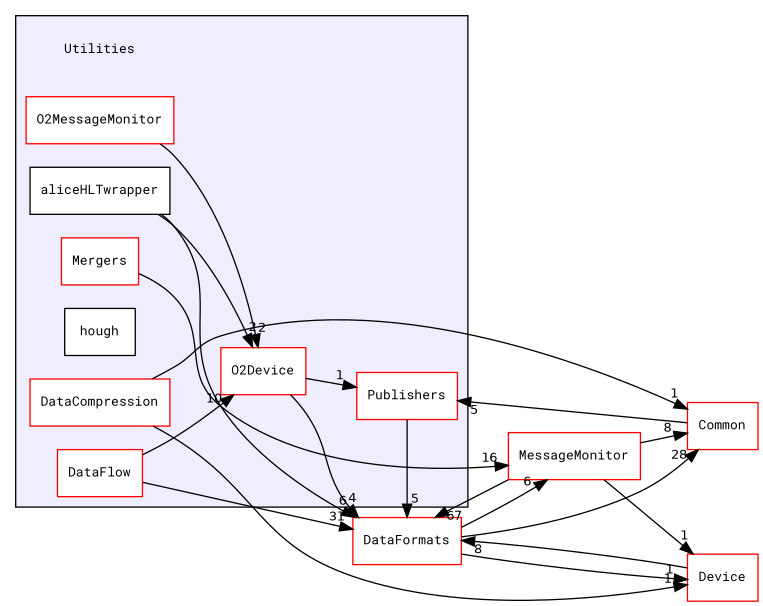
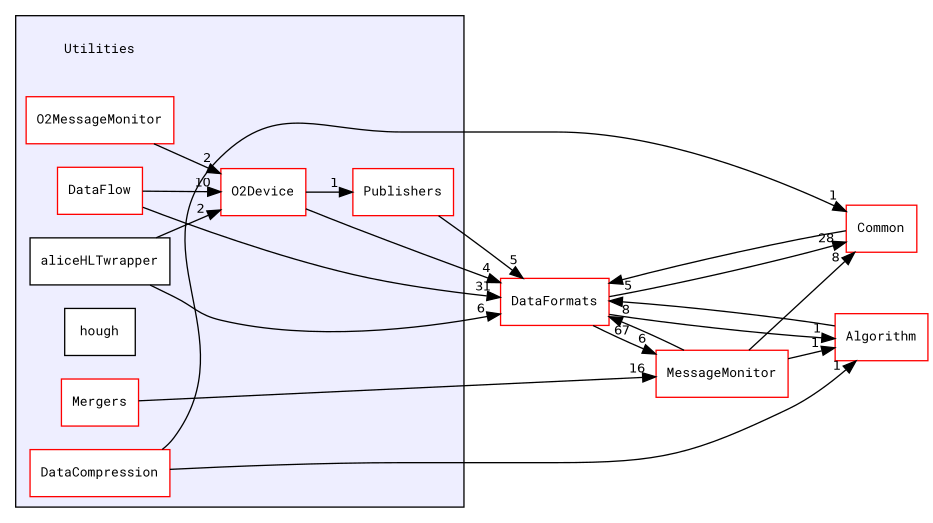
edge "Common" -> "Publishers": now "Common" -> "DataFormats"
node "Device": label "Device" -> "Algorithm"
